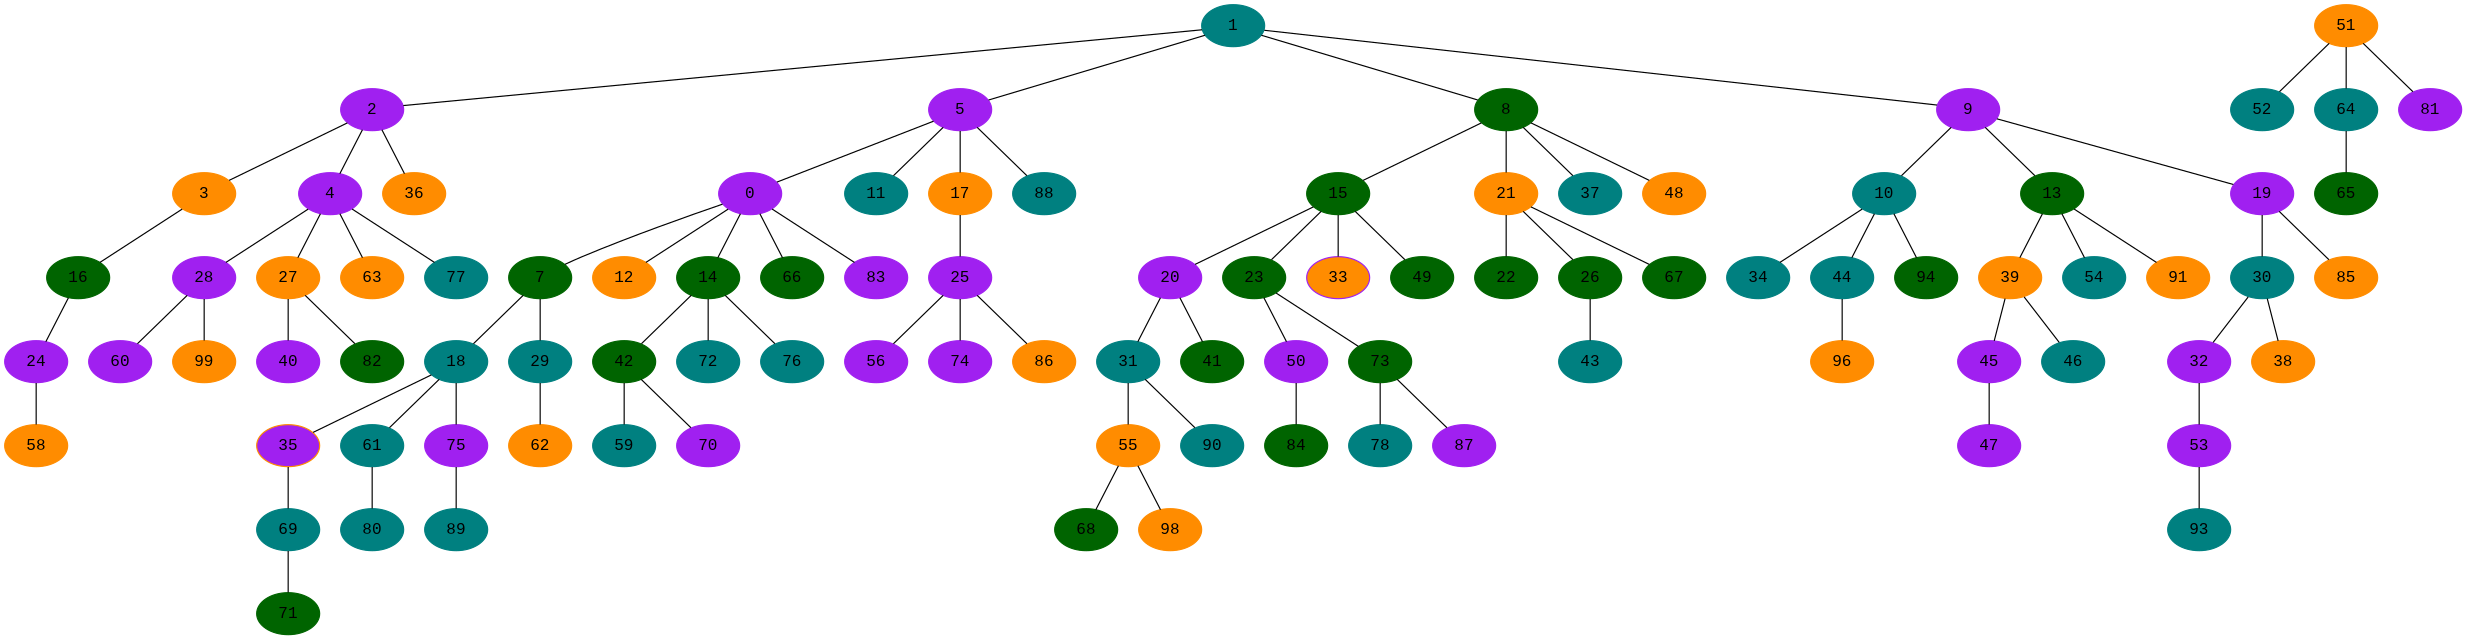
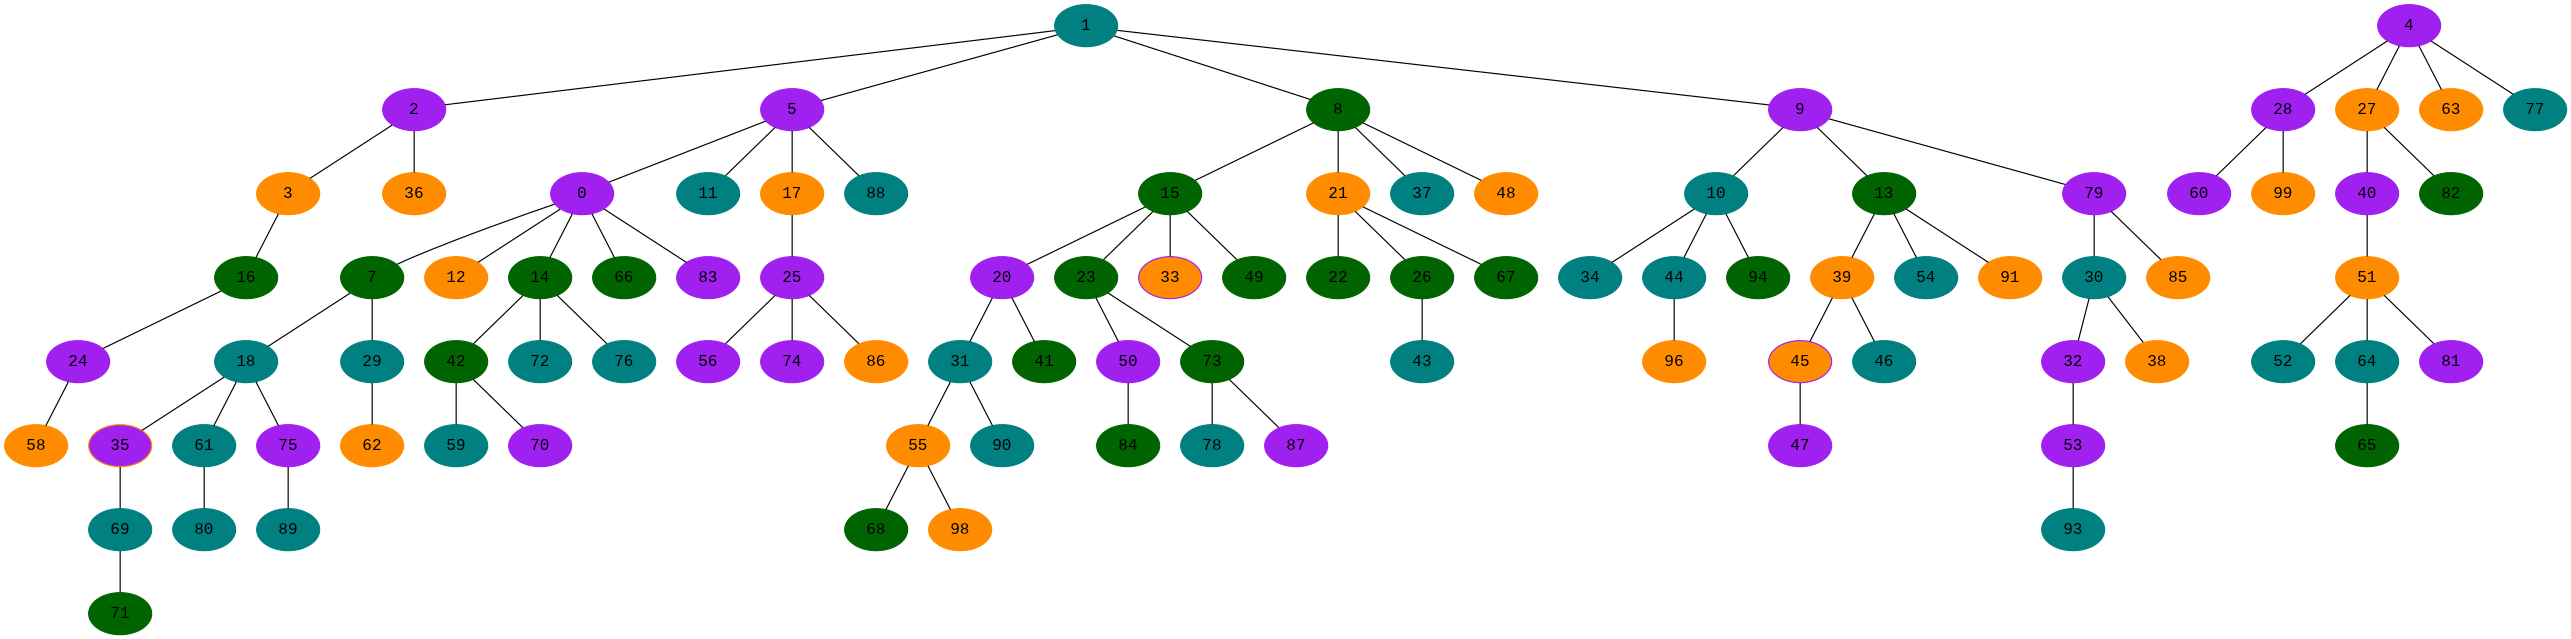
edge "2" -- "4": removed
node "19": label "19" -> "79"
edge "40" -- "51": added
node "45": fillcolor purple -> darkorange
